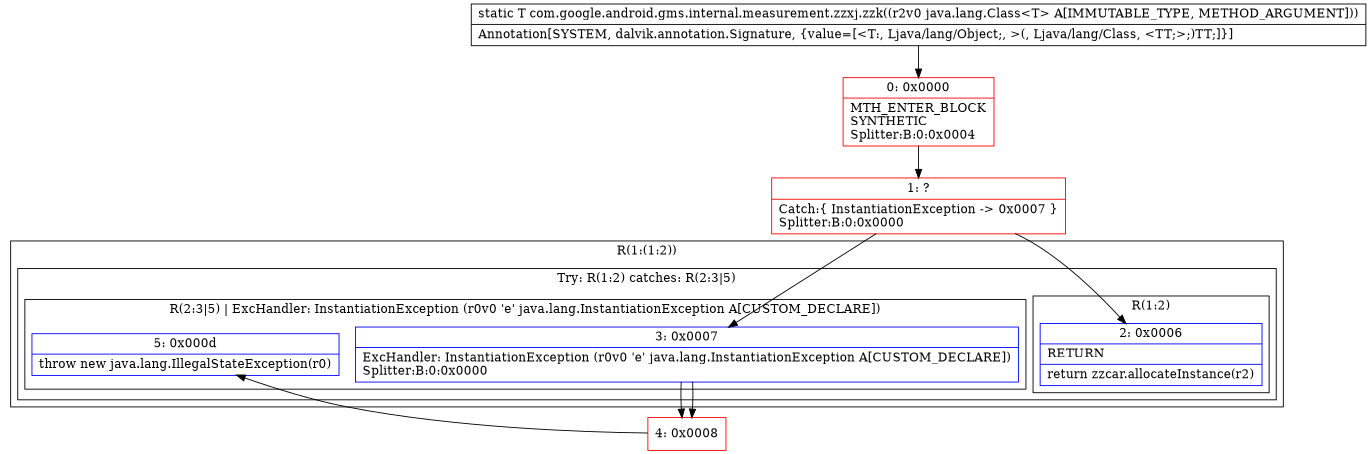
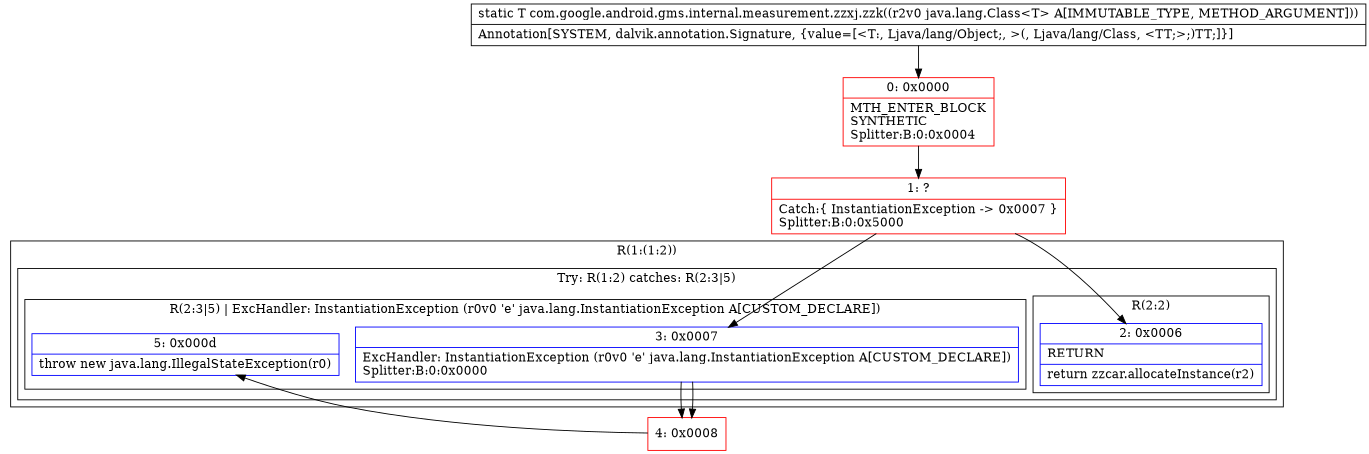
node "1: ?": text "Splitter:B:0:0x0000" -> "Splitter:B:0:0x5000"
cluster "R(1:2)": label "R(1:2)" -> "R(2:2)"
